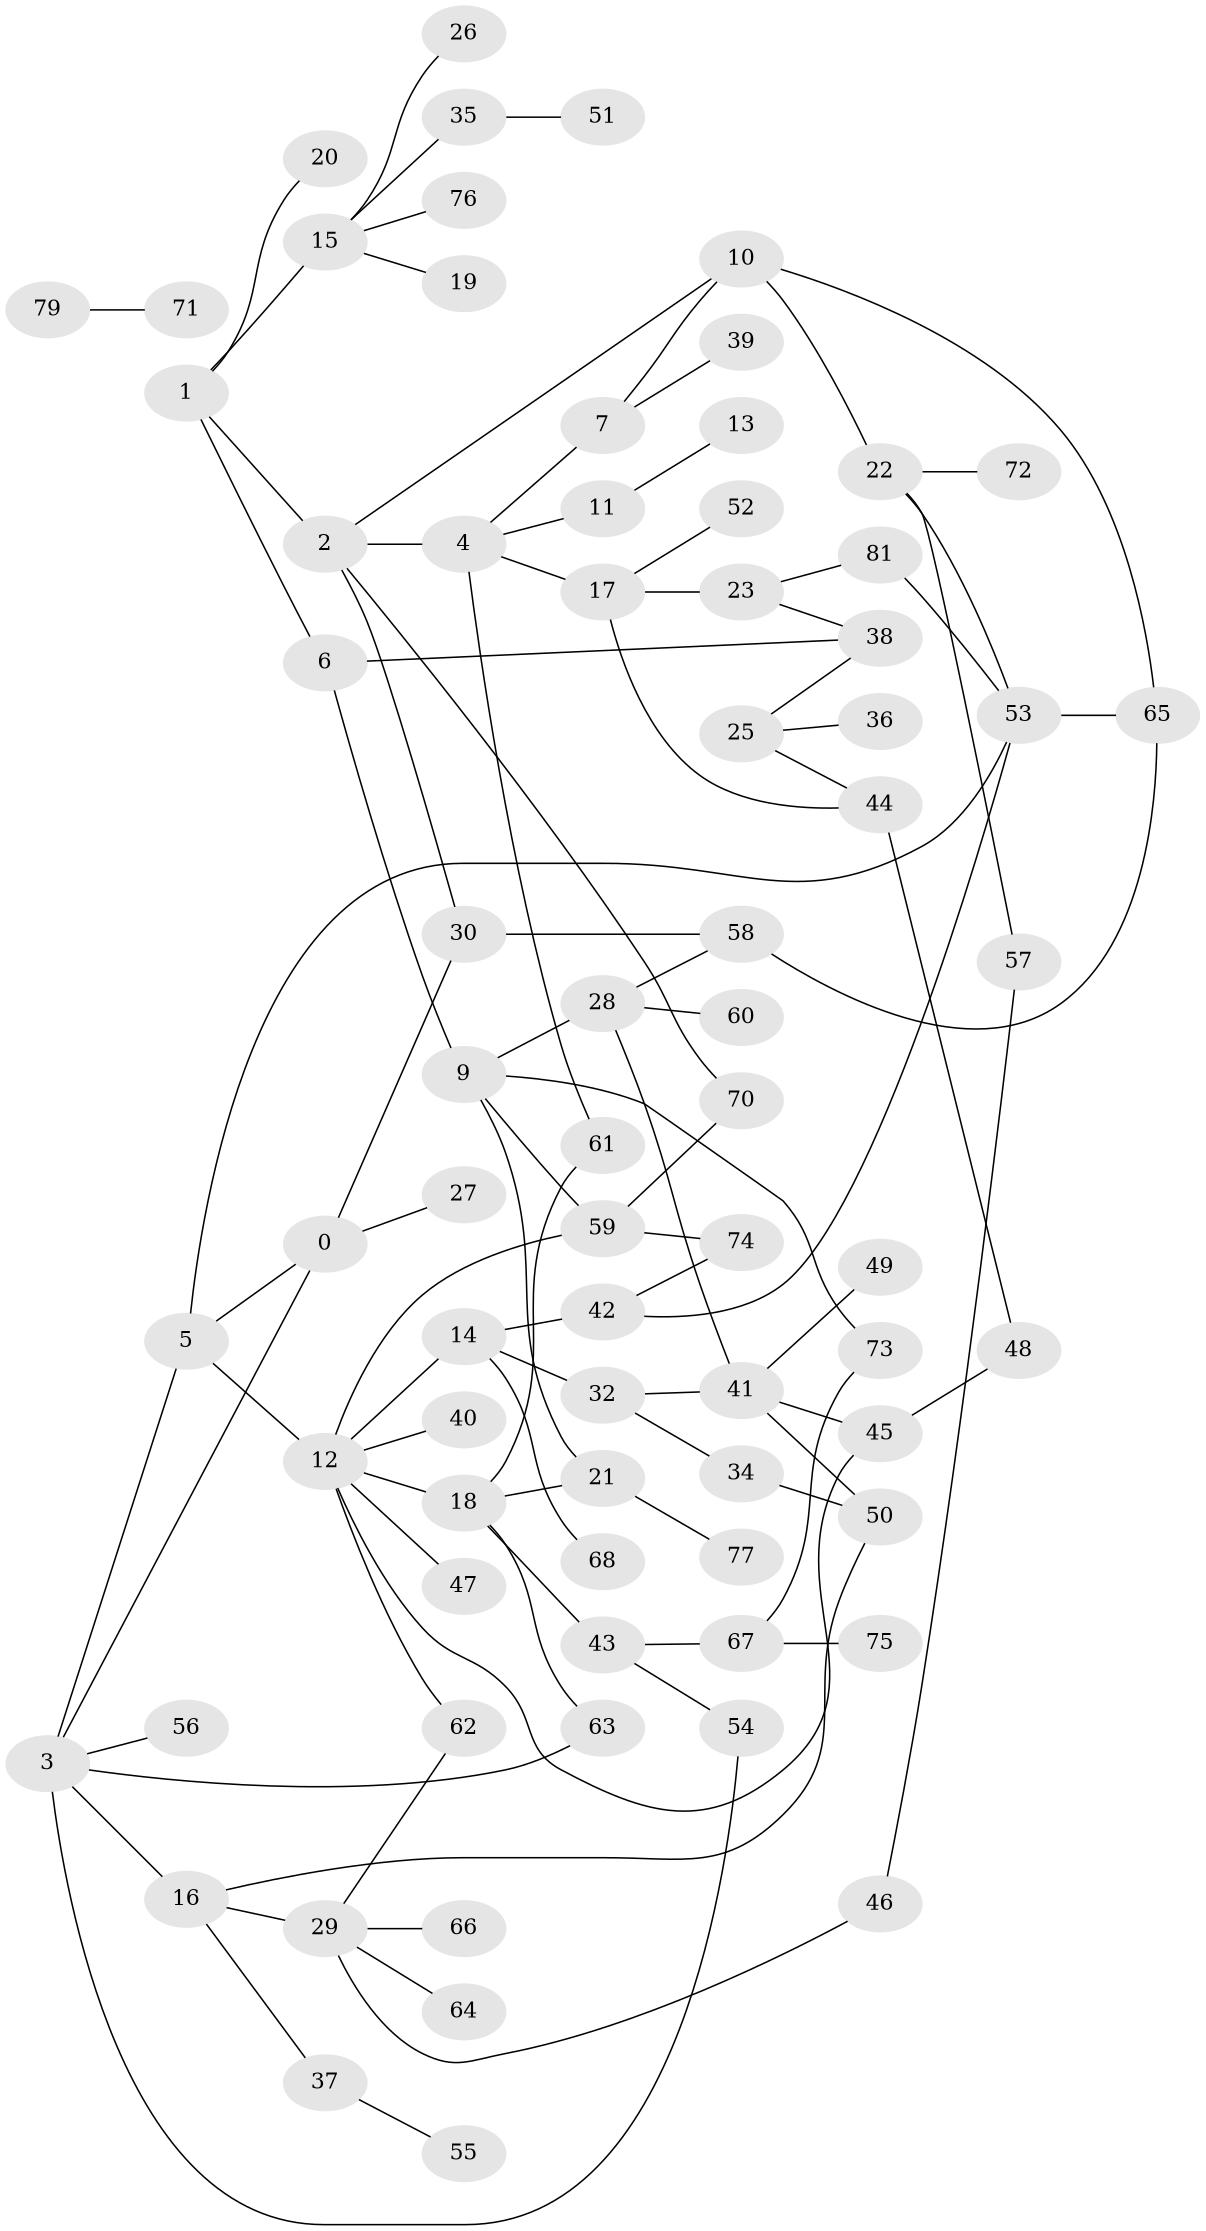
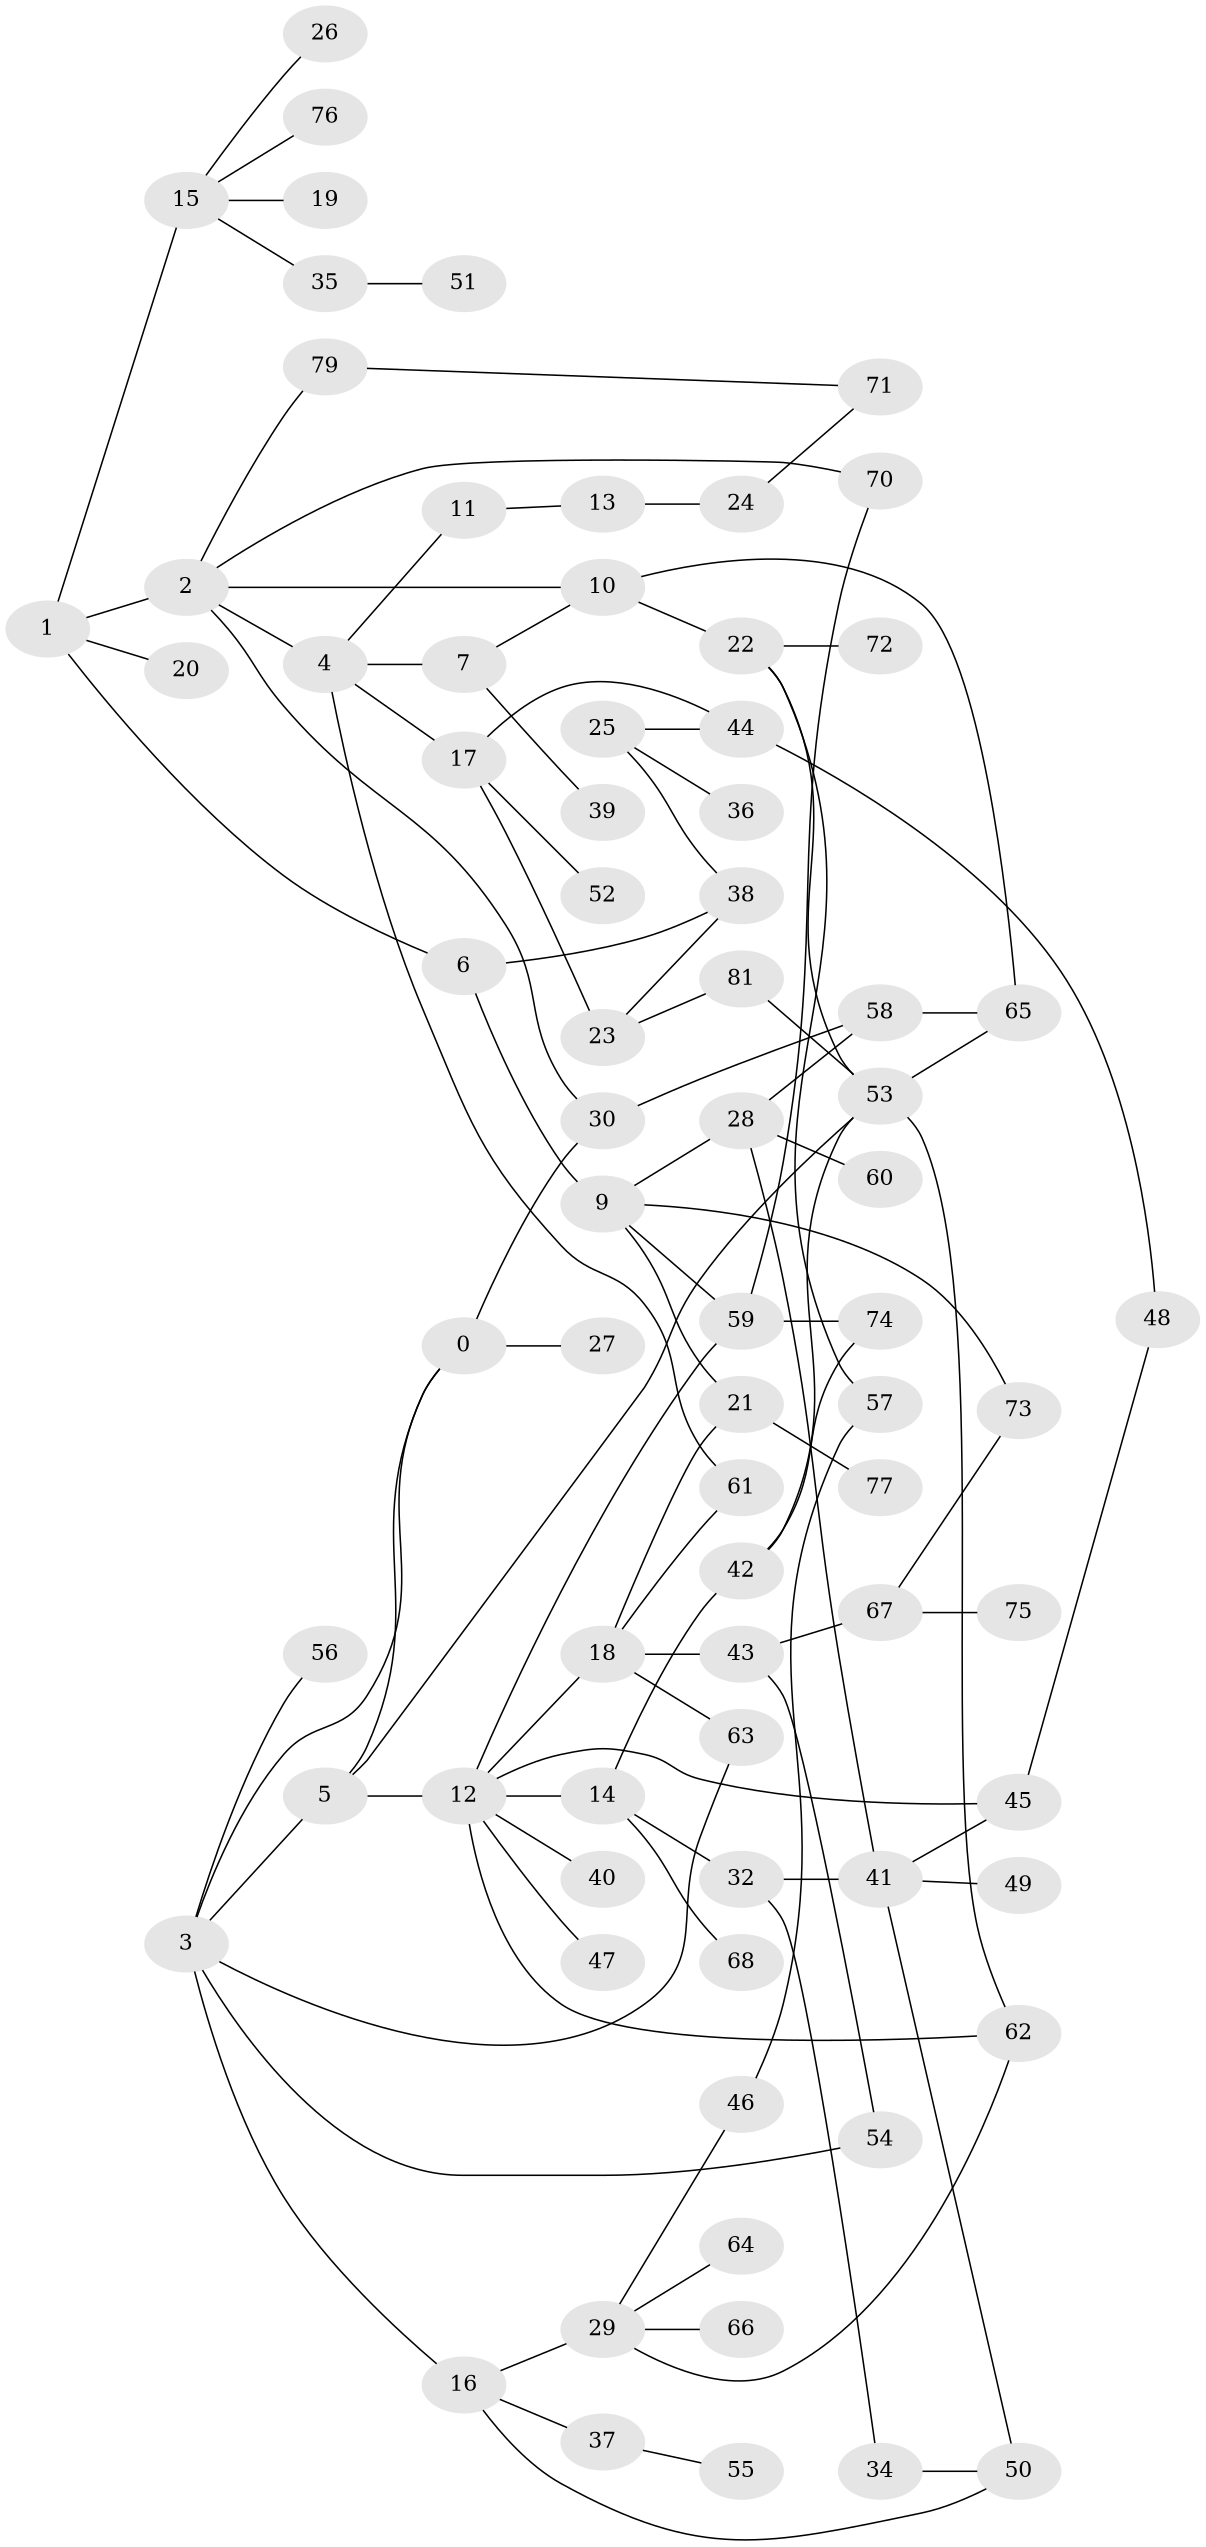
edge "79" -- "2": added
node "24": added
edge "53" -- "62": added
